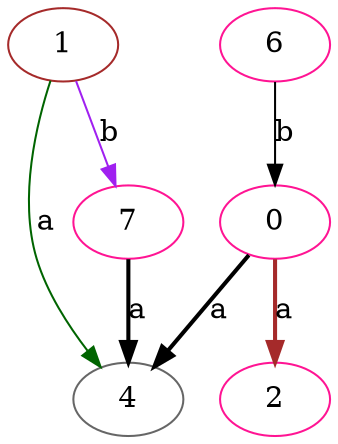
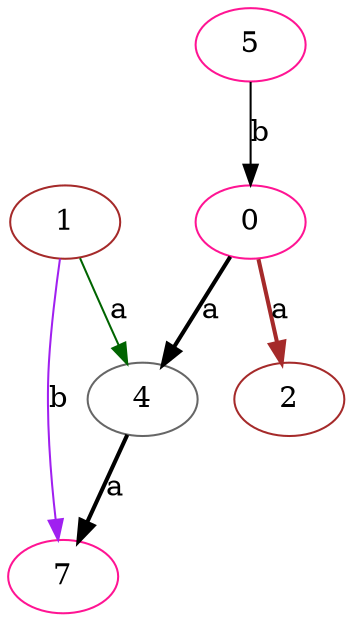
node "6": label "6" -> "5"
edge "7" -> "4": reversed
node "2": color deeppink -> brown
